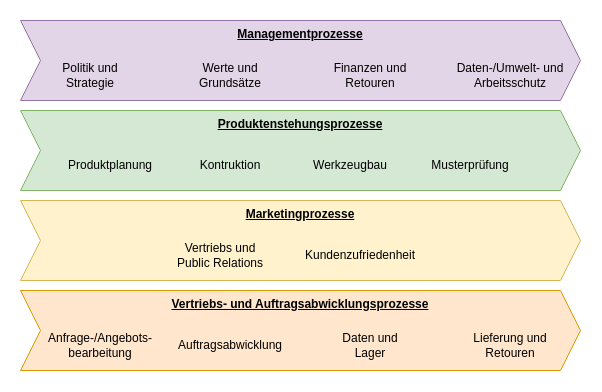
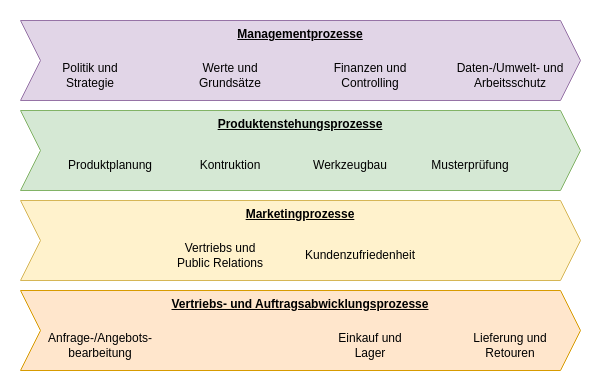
node "Finanzen und Retouren": label "Finanzen und Retouren" -> "Finanzen und Controlling"
node "Auftragsabwicklung": removed
node "Daten und Lager": label "Daten und Lager" -> "Einkauf und Lager"
